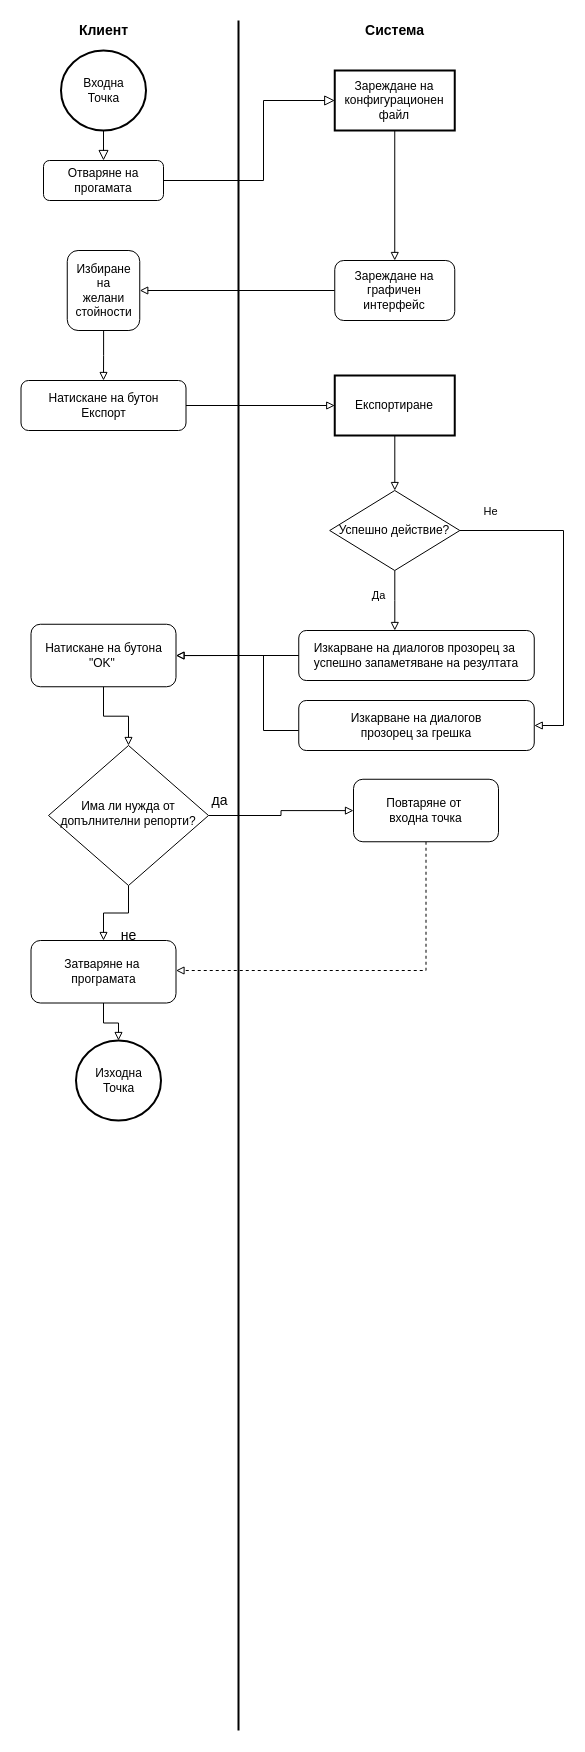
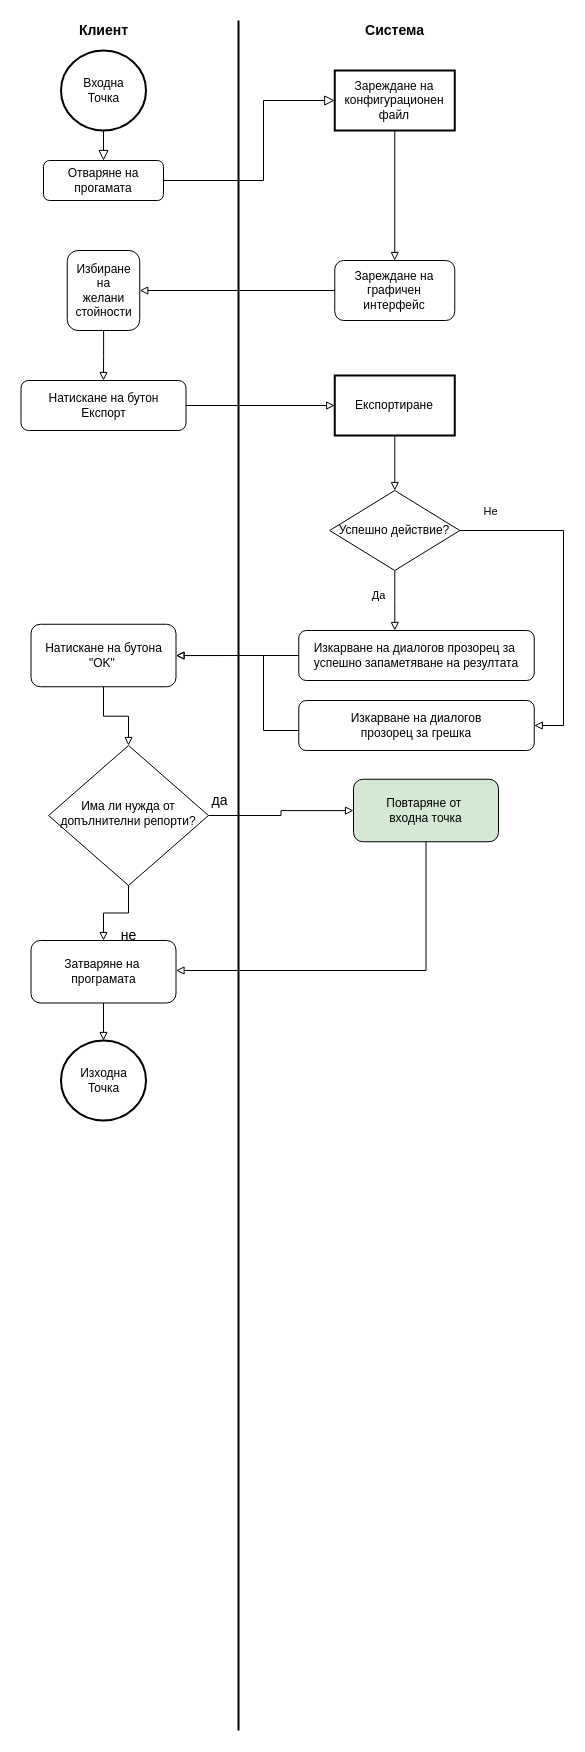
node "Повтаряне от входна точка": fillcolor #ffffff -> #d5e8d4
edge "Повтаряне от входна точка" -> "Затваряне на програмата": style dashed -> solid
node "Изходна Точка": moved (119, 1081) -> (104, 1081)
